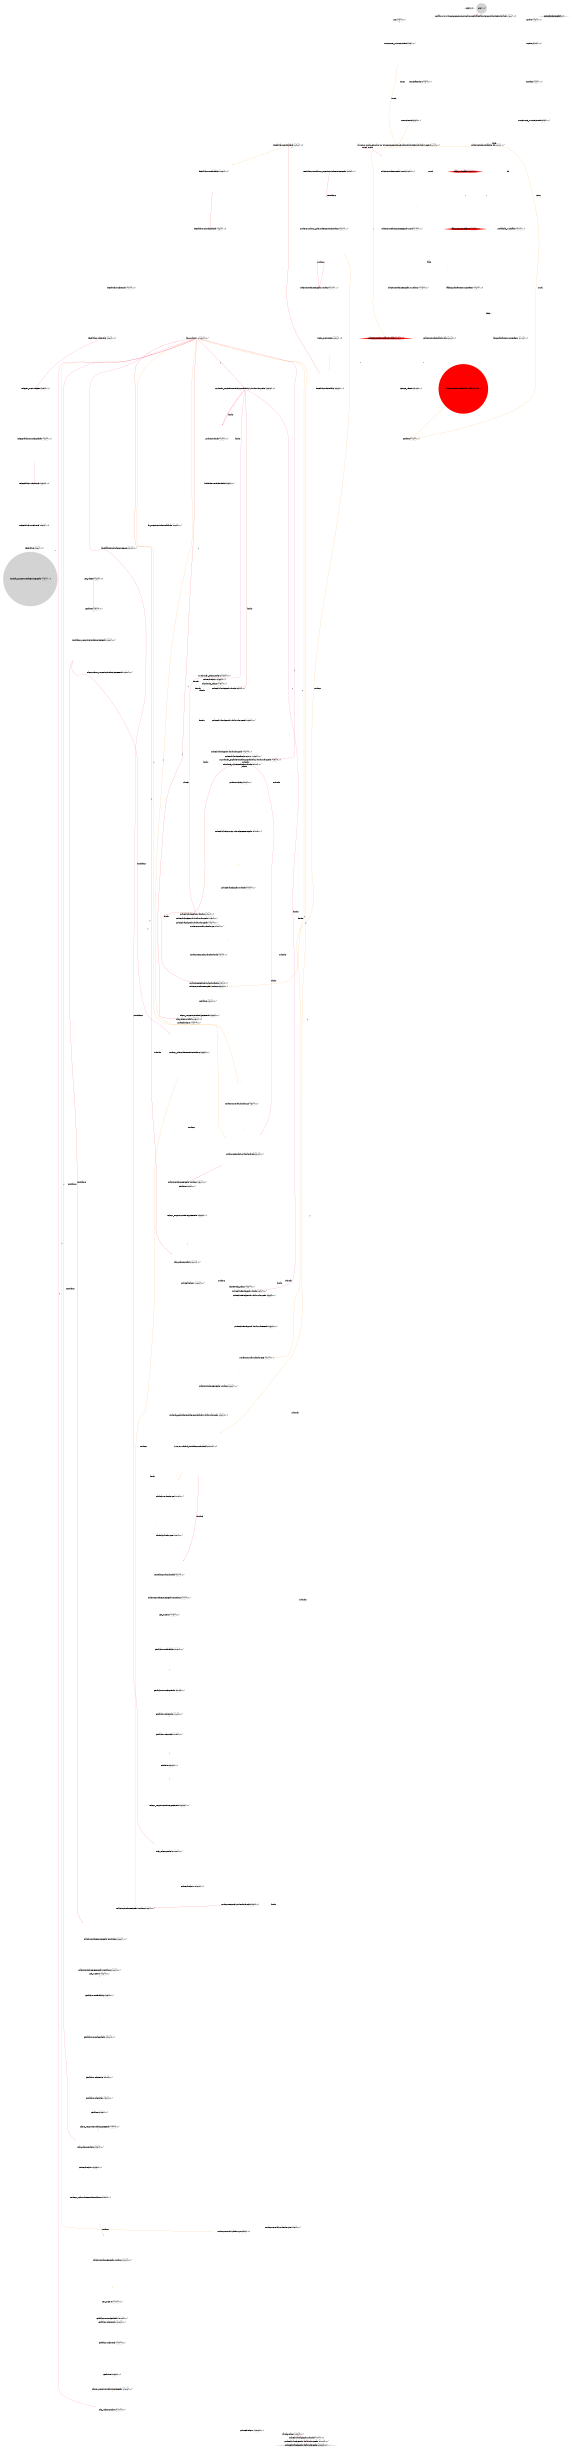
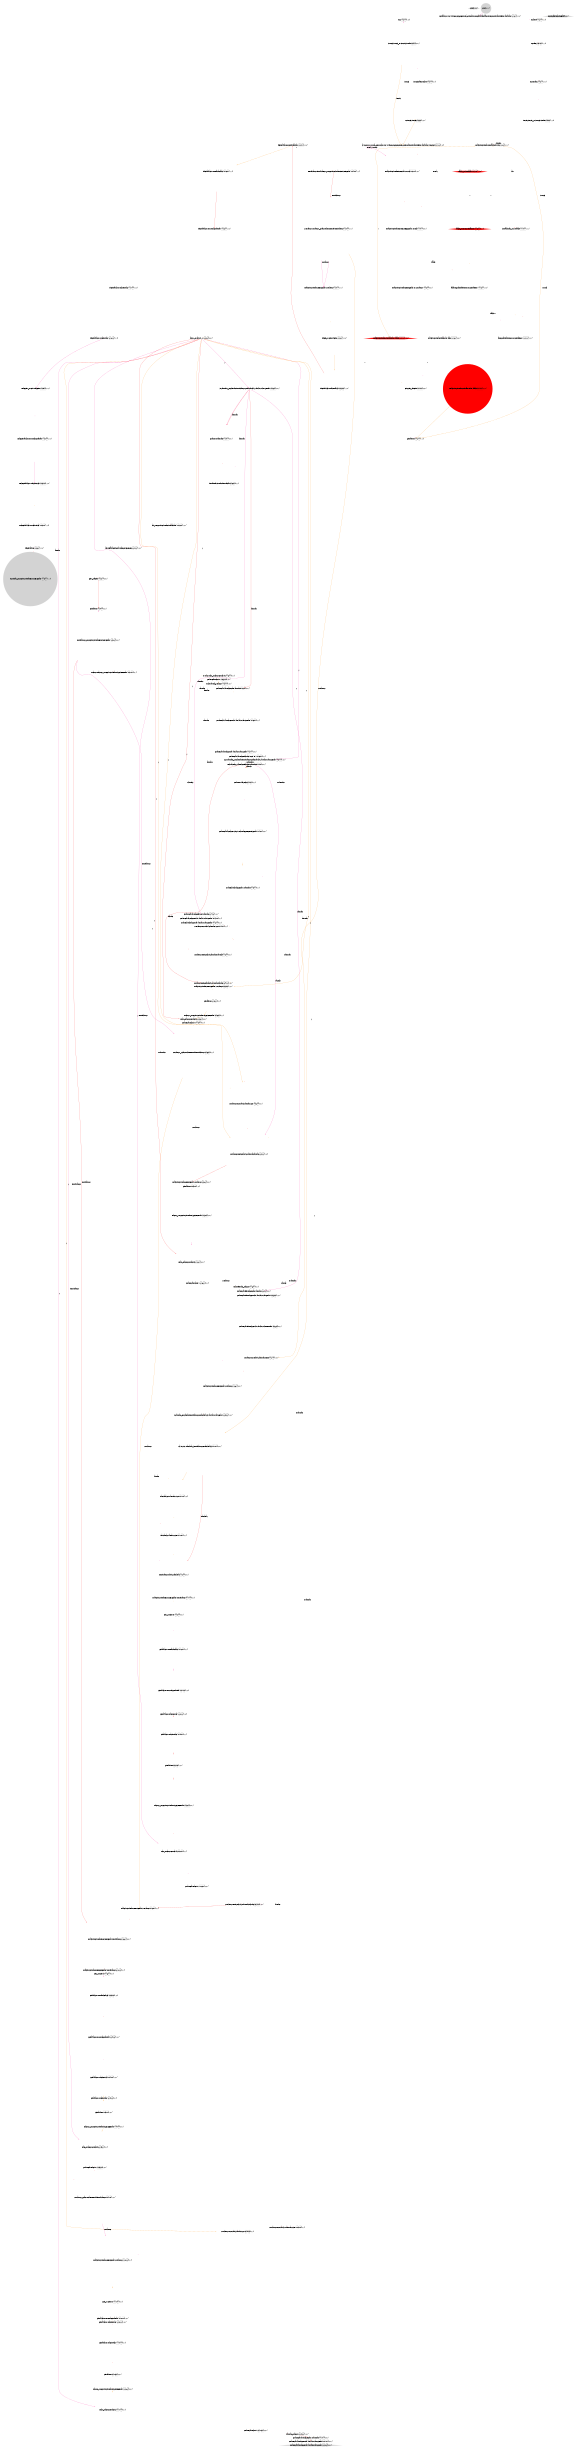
edge "_fullPipeline.handle(event)@@@33@@@['1', '1', '0']" -> "pipeline = createPipeline()@@@28@@@['0', '0', '1']": label "0" -> "slaveInstance"
